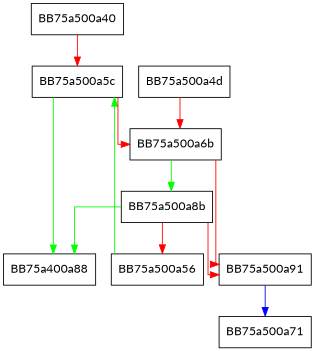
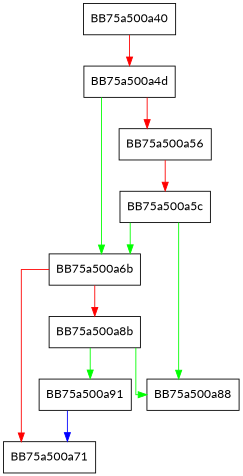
edge "BB75a500a40" -> "BB75a500a5c": now "BB75a500a40" -> "BB75a500a4d"
edge "BB75a500a4d" -> "BB75a500a6b": color red -> green
edge "BB75a500a5c" -> "BB75a500a6b": color red -> green
edge "BB75a500a6b" -> "BB75a500a8b": color green -> red
edge "BB75a500a56" -> "BB75a500a5c": color green -> red
edge "BB75a500a6b" -> "BB75a500a91": now "BB75a500a6b" -> "BB75a500a71"
edge "BB75a500a8b" -> "BB75a500a56": now "BB75a500a4d" -> "BB75a500a56"
edge "BB75a500a8b" -> "BB75a500a91": color red -> green
node "BB75a400a88": label "BB75a400a88" -> "BB75a500a88"
